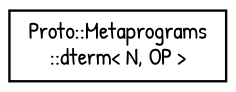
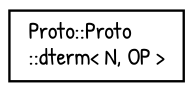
node "Proto::Metaprograms ::dterm< N, OP >": label "Proto::Metaprograms ::dterm< N, OP >" -> "Proto::Proto ::dterm< N, OP >"
